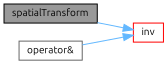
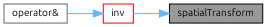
edge "spatialTransform" -> "inv": reversed
